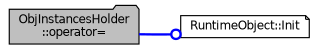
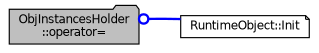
edge "ObjInstancesHolder ::operator=" -> "RuntimeObject::Init": reversed
